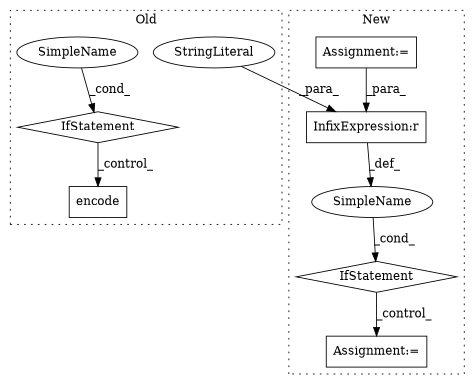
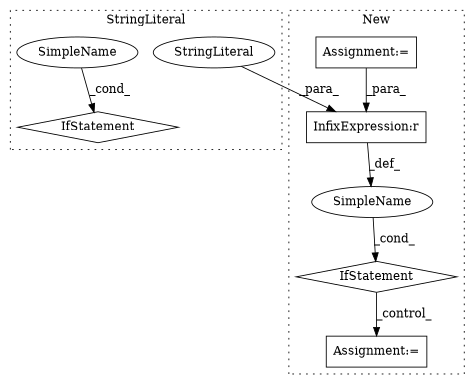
cluster "Old": label "Old" -> "StringLiteral"
node "encode": removed
